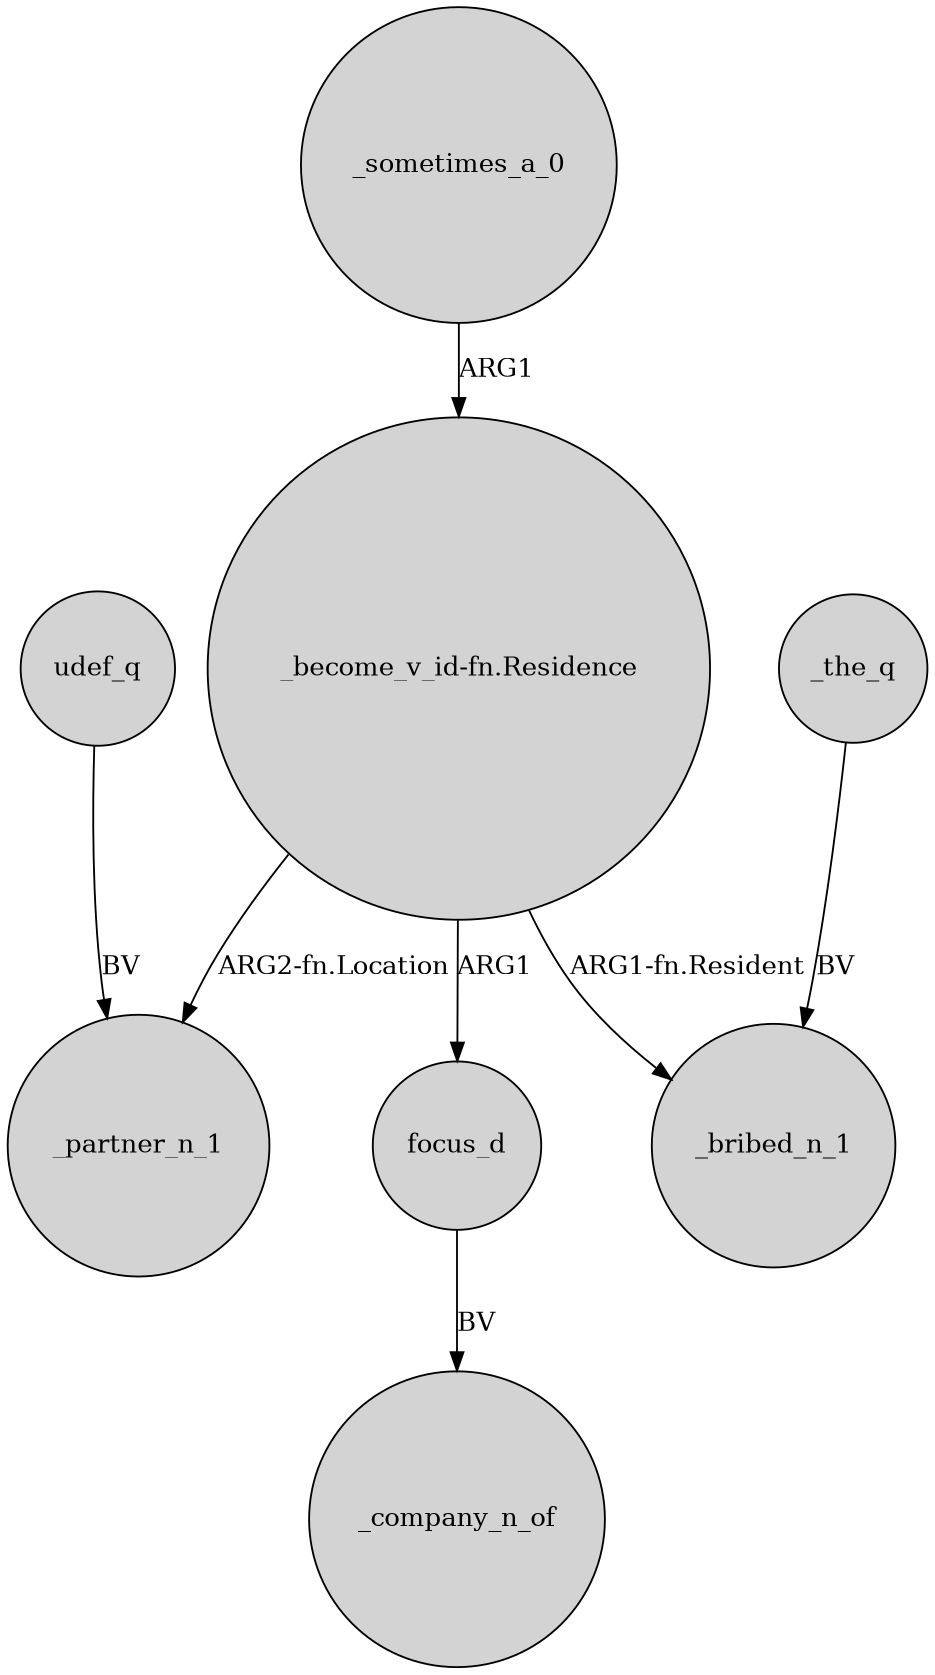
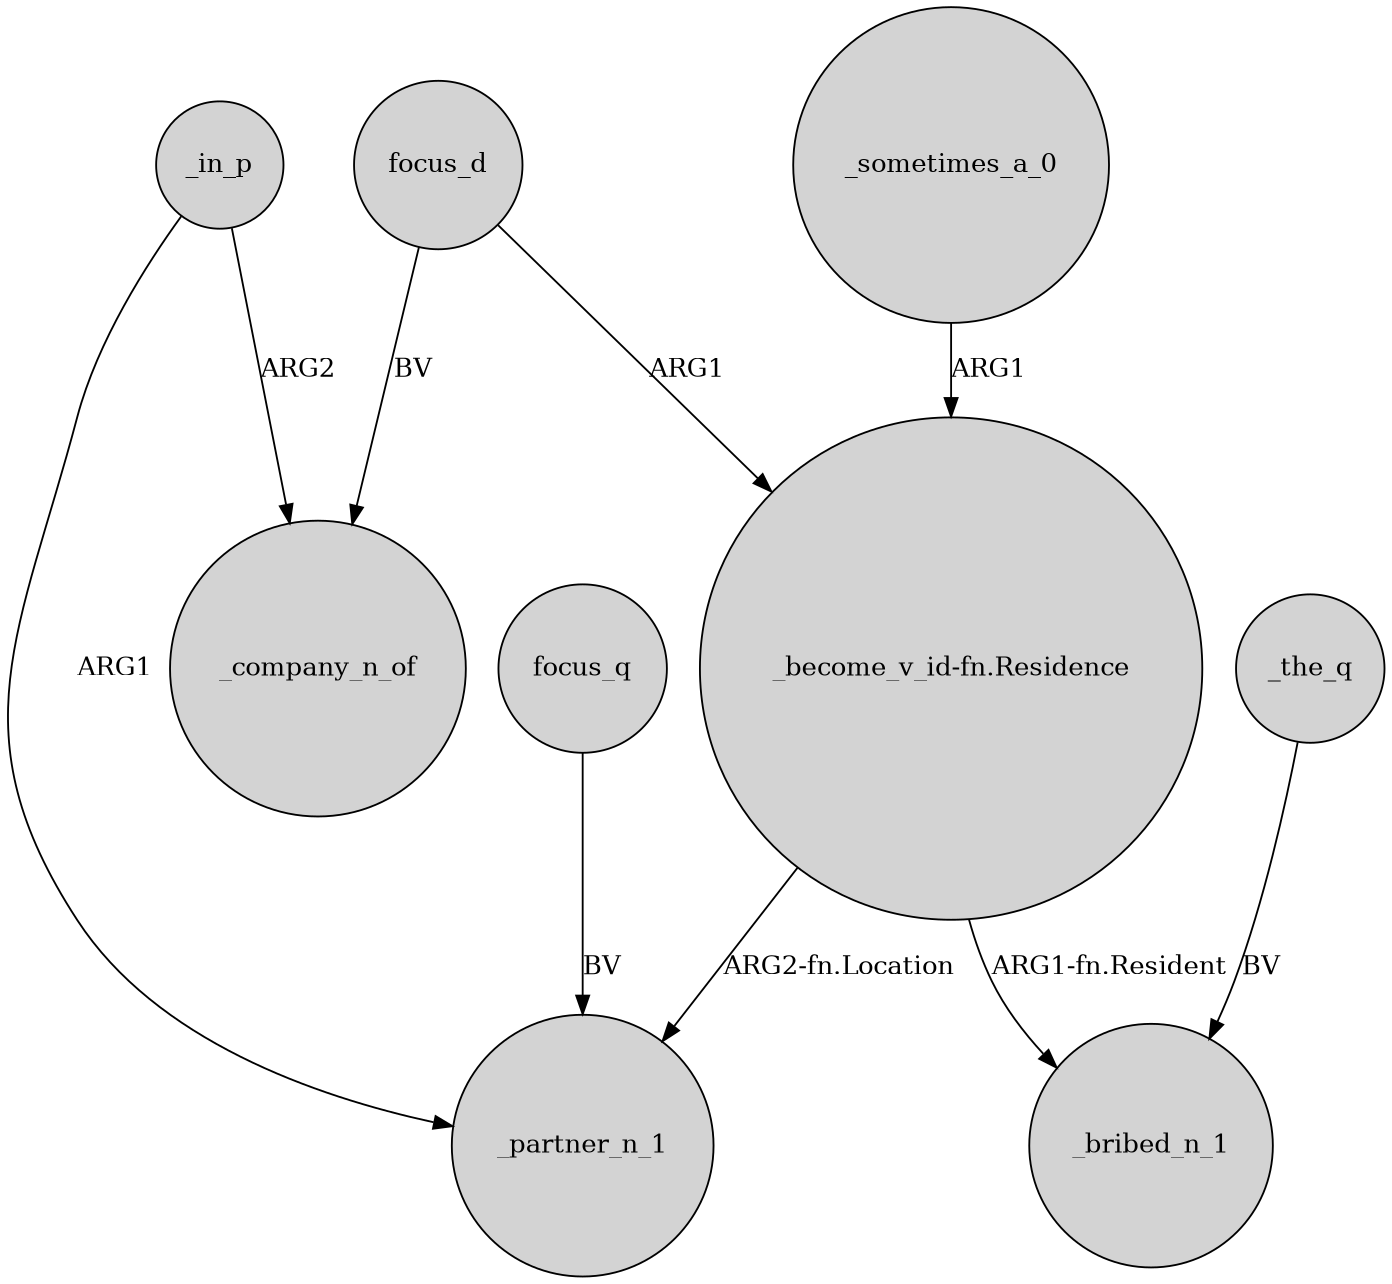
node "_in_p": added
node "udef_q": label "udef_q" -> "focus_q"
edge "_become_v_id-fn.Residence" -> "focus_d": reversed
